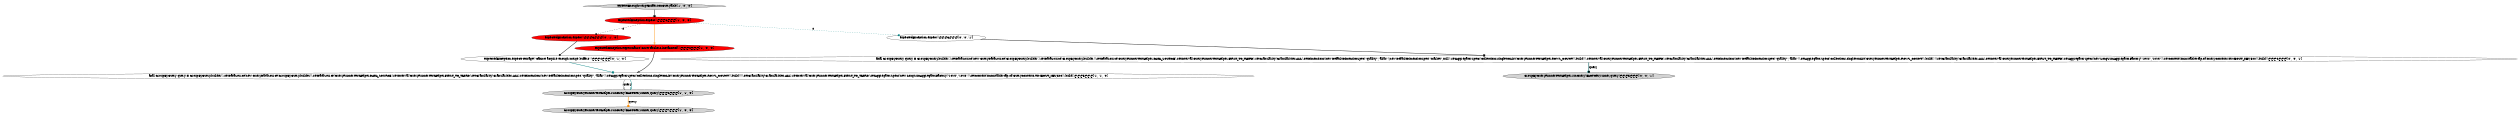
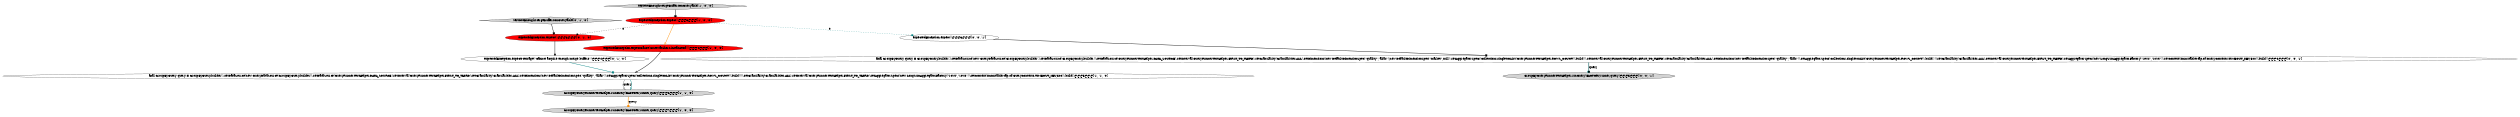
node "testNotEnoughMergeBuffersOnQueryable['0', '1', '0']": added
